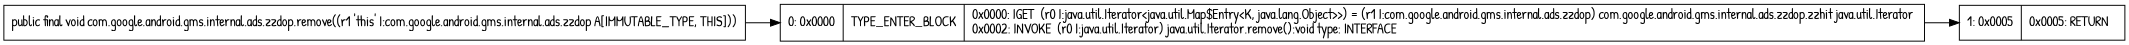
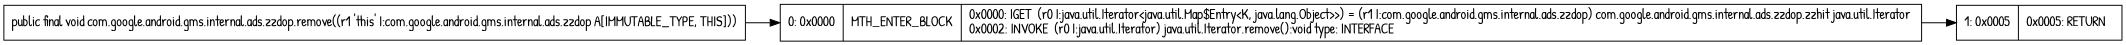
node "0: 0x0000": text "TYPE_ENTER_BLOCK" -> "MTH_ENTER_BLOCK"
